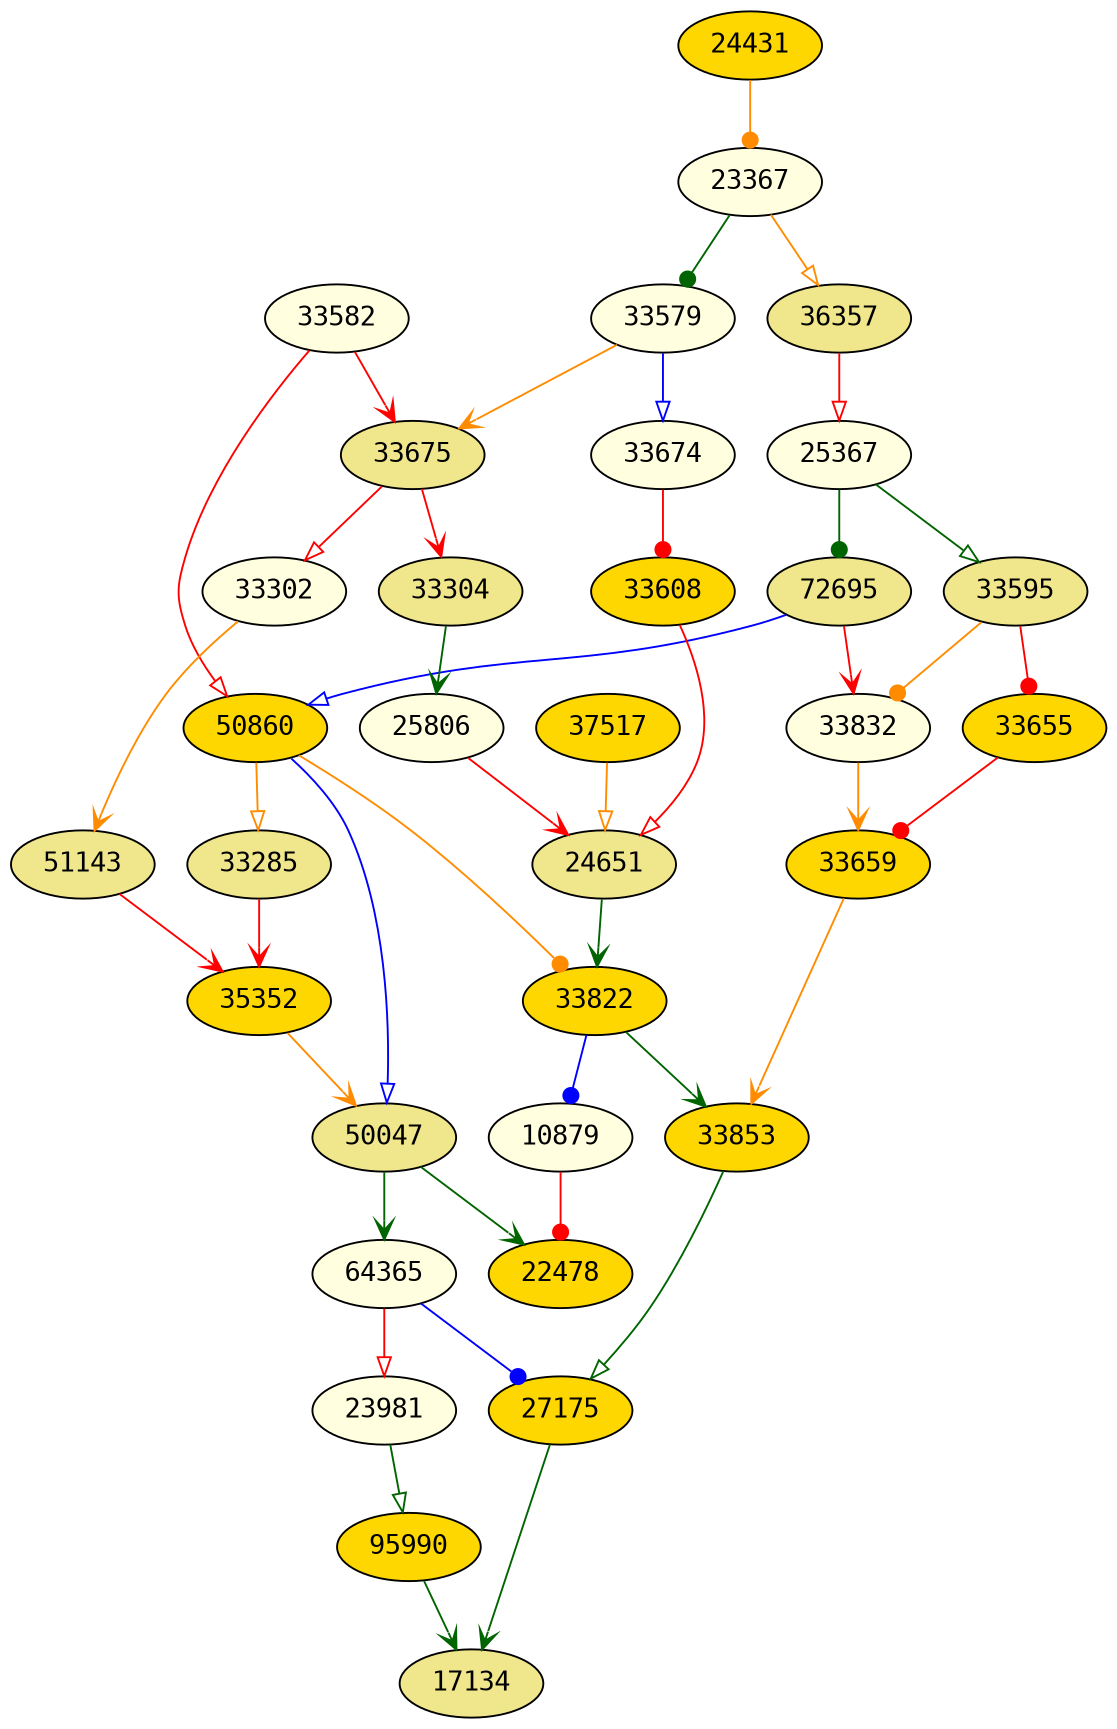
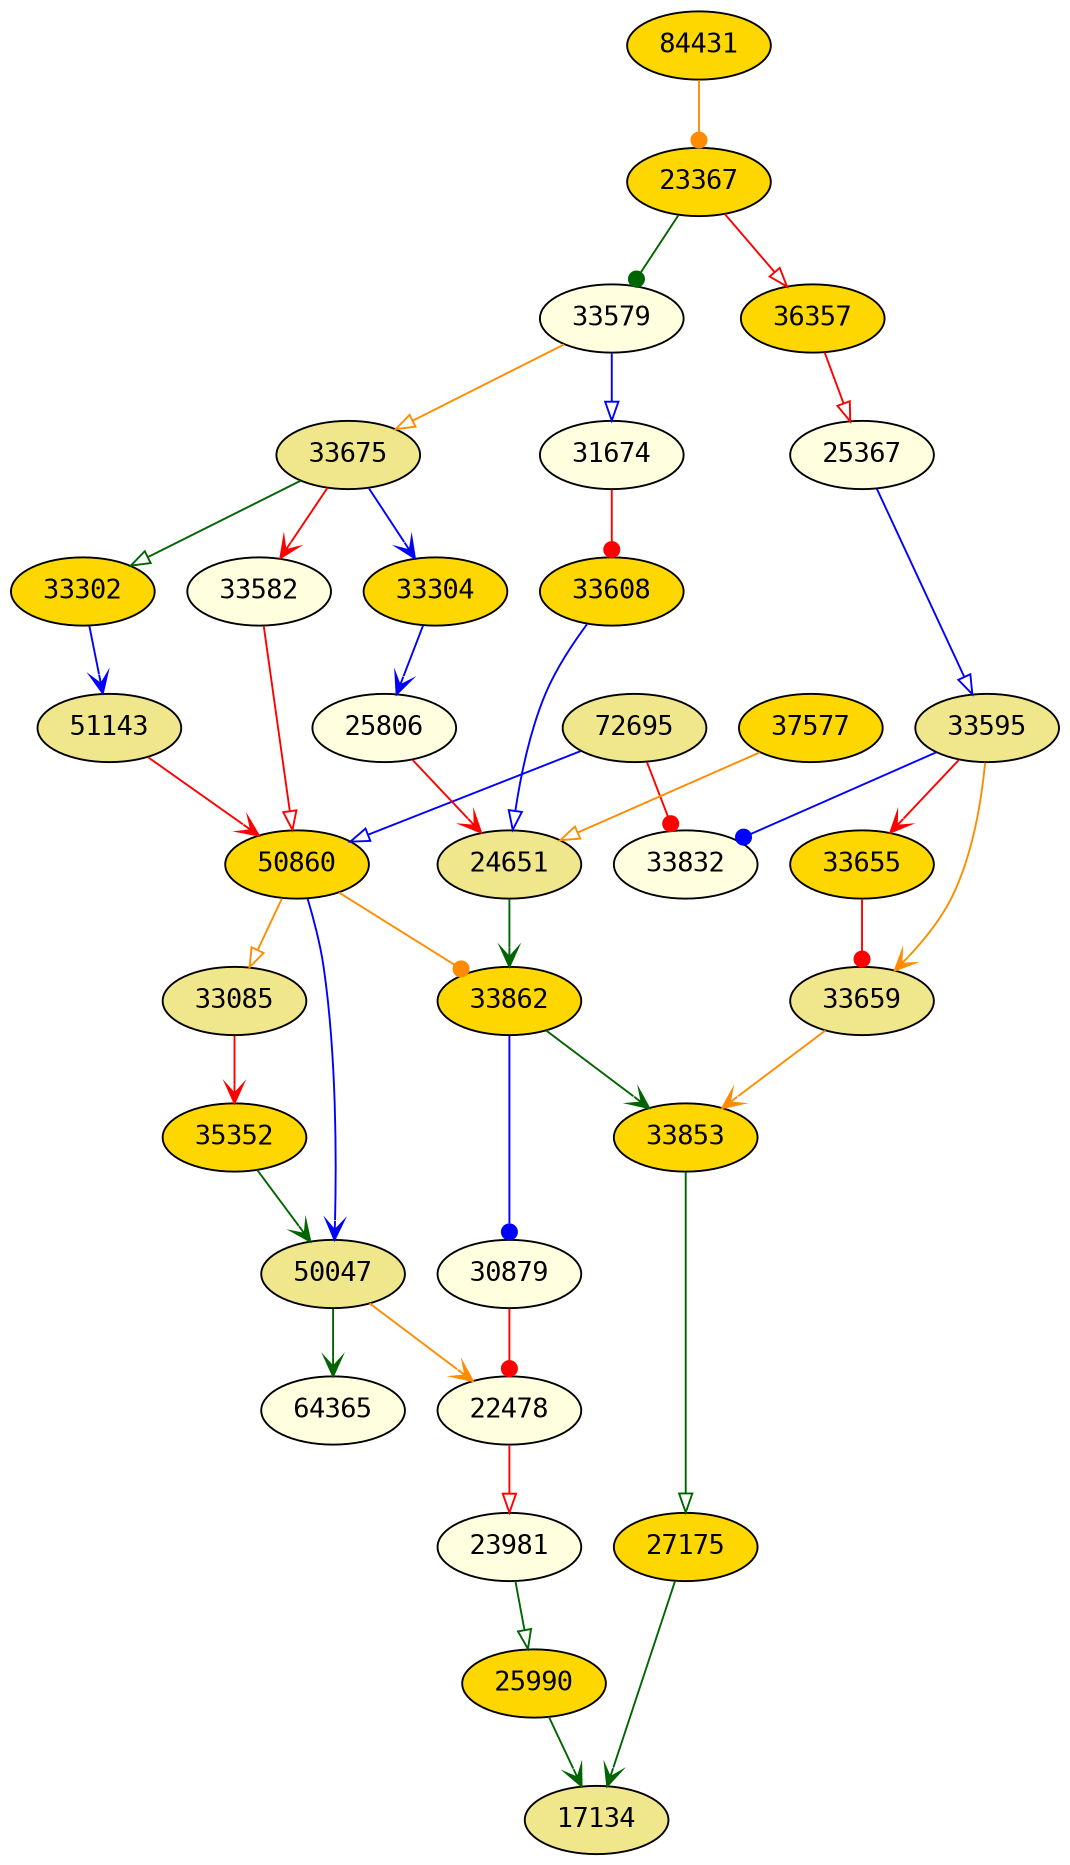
node "24431": label "24431" -> "84431"
node "23367": fillcolor lightyellow -> gold
edge "23367" -> "36357": color darkorange -> red
node "36357": fillcolor khaki -> gold
edge "33582" -> "33675": reversed
edge "33579" -> "33675": arrowhead vee -> onormal
node "33674": label "33674" -> "31674"
edge "33675" -> "33304": color red -> blue
edge "33675" -> "33302": color red -> darkgreen
edge "25367" -> "72695": removed
edge "25367" -> "33595": color darkgreen -> blue
node "33302": fillcolor lightyellow -> gold
node "33304": fillcolor khaki -> gold
edge "33304" -> "25806": color darkgreen -> blue
edge "72695" -> "33832": arrowhead vee -> dot
edge "33595" -> "33655": arrowhead dot -> vee
edge "33595" -> "33832": color darkorange -> blue
edge "33302" -> "51143": color darkorange -> blue
node "37517": label "37517" -> "37577"
edge "33608" -> "24651": color red -> blue
edge "33832" -> "33659": now "33595" -> "33659"
node "33285": label "33285" -> "33085"
node "33659": fillcolor gold -> khaki
edge "50860" -> "50047": arrowhead onormal -> vee
edge "51143" -> "35352": now "51143" -> "50860"
node "33822": label "33822" -> "33862"
edge "35352" -> "50047": color darkorange -> darkgreen
node "10879": label "10879" -> "30879"
edge "50047" -> "22478": color darkgreen -> darkorange
node "22478": fillcolor gold -> lightyellow
edge "64365" -> "23981": now "22478" -> "23981"
edge "64365" -> "27175": removed
node "95990": label "95990" -> "25990"
